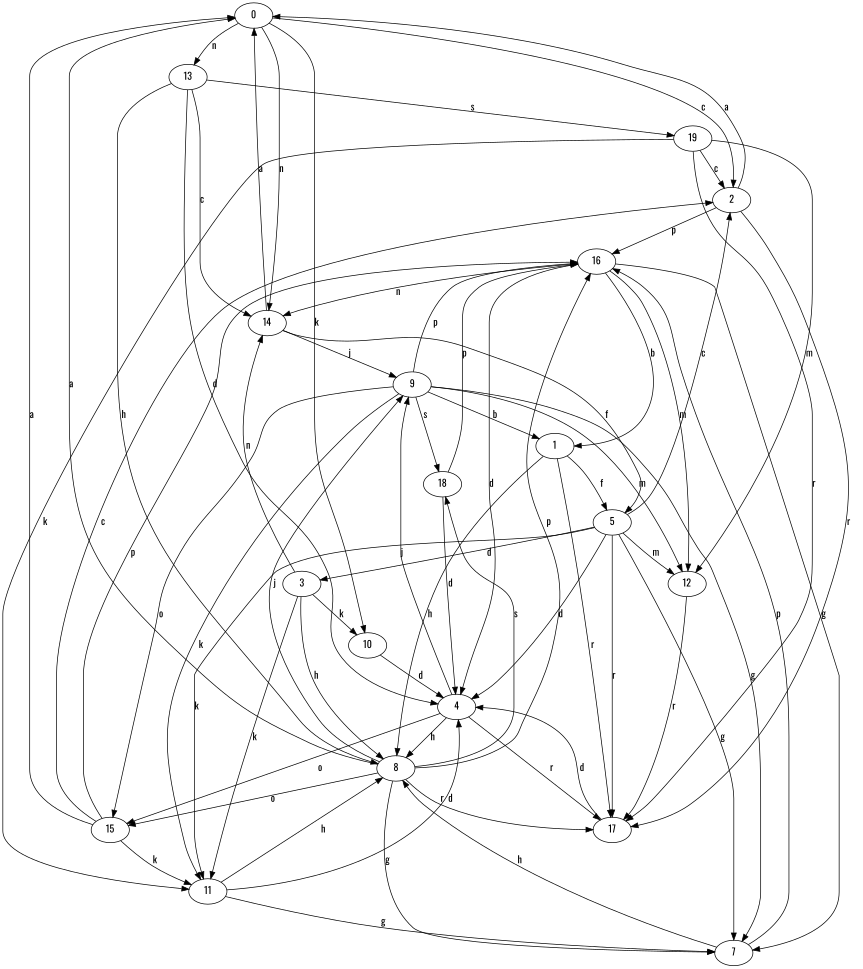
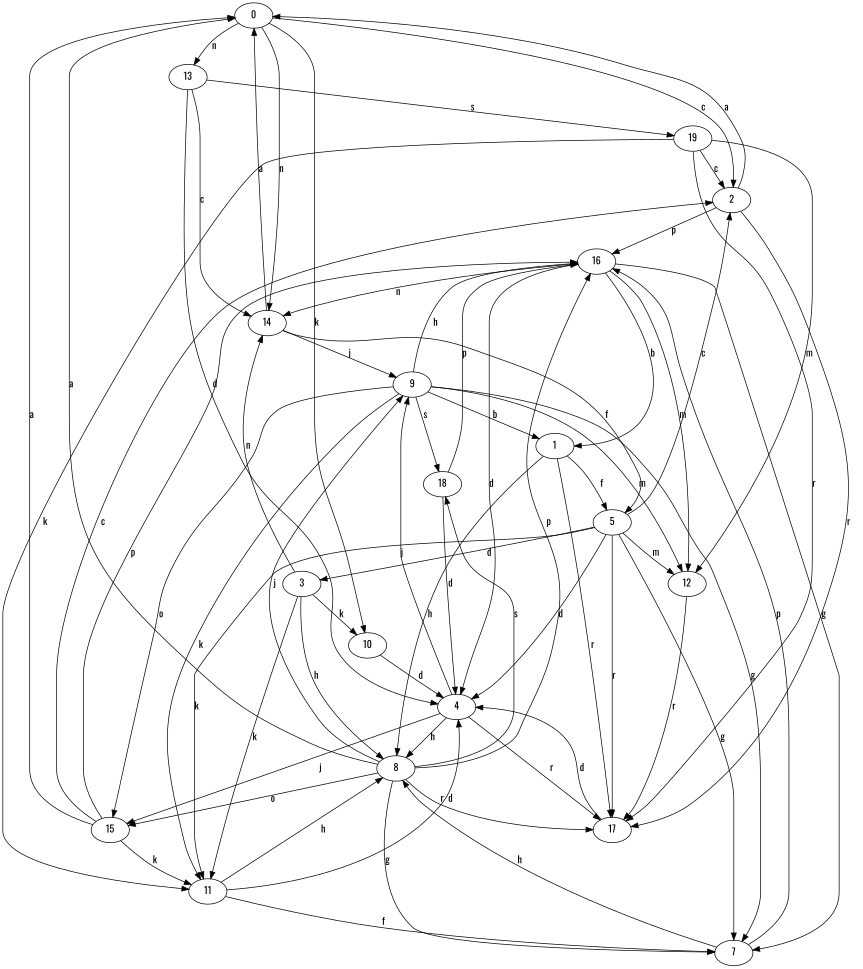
edge "9" -> "16": label "p" -> "h"
edge "13" -> "8": removed, label "h"
edge "4" -> "15": label "o" -> "j"
edge "11" -> "7": label "g" -> "f"
